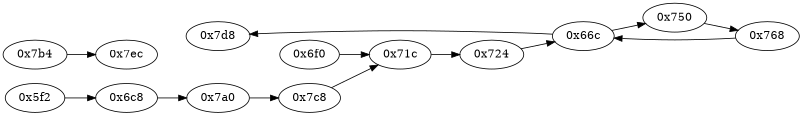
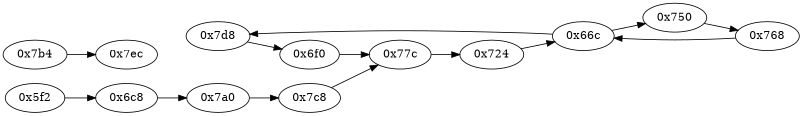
edge "0x7d8" -> "0x6f0": added
node "0x71c": label "0x71c" -> "0x77c"
